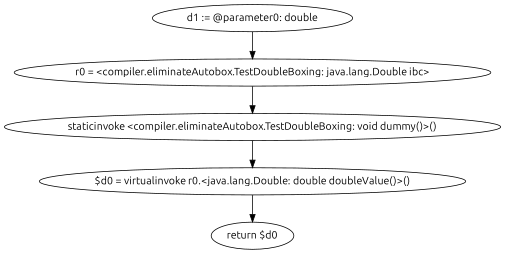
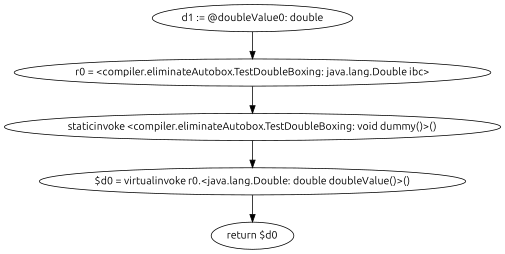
node "d1 := @parameter0: double": label "d1 := @parameter0: double" -> "d1 := @doubleValue0: double"
